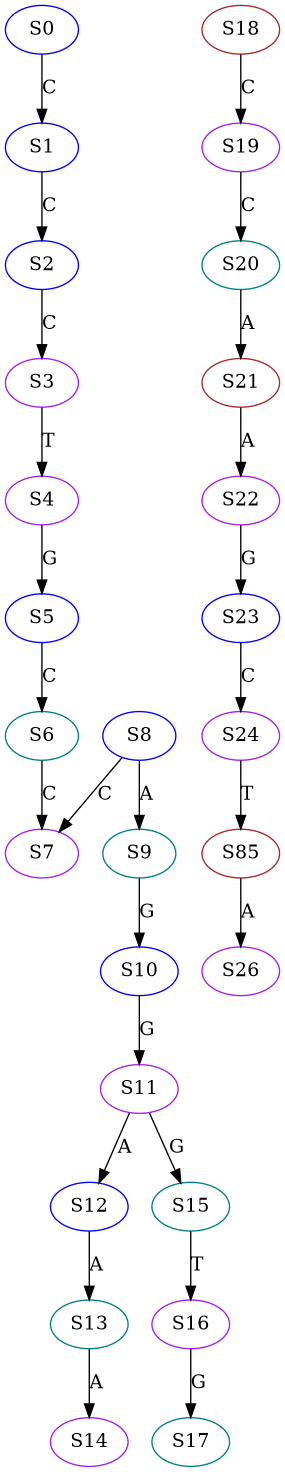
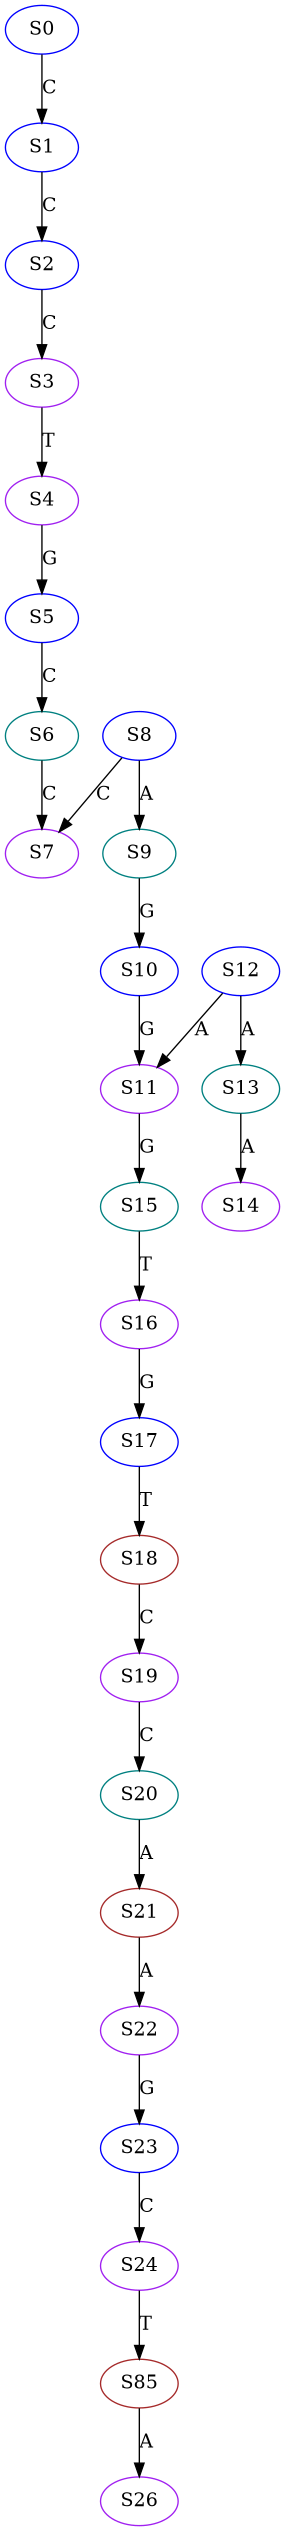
edge "S11" -> "S12": reversed
node "S17": color teal -> blue
edge "S17" -> "S18": added, label "T"
